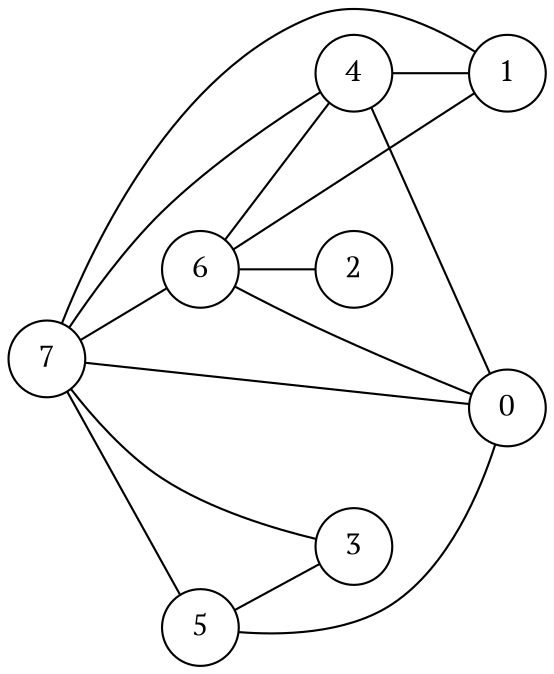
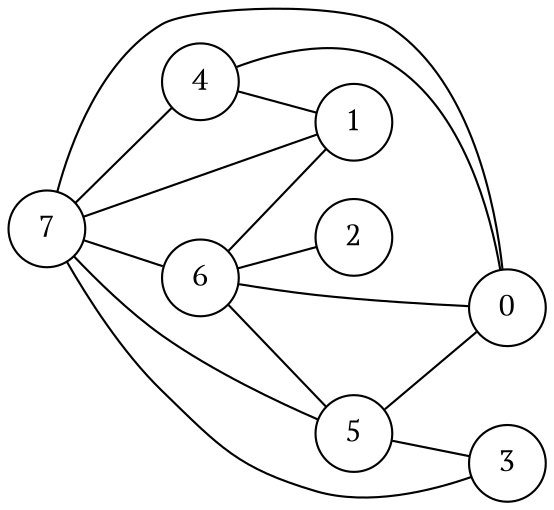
edge "4" -- "6": now "5" -- "6"
